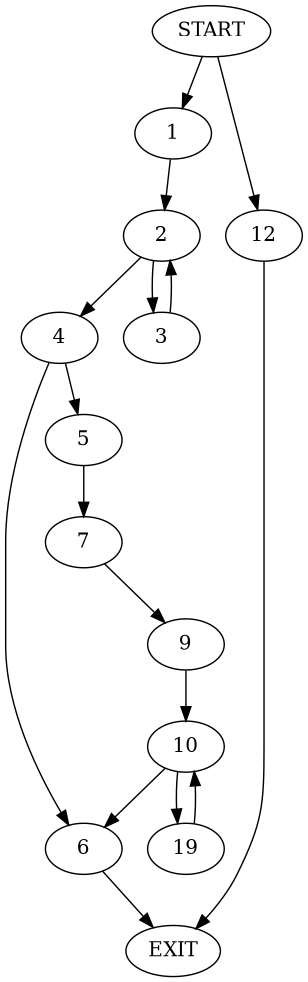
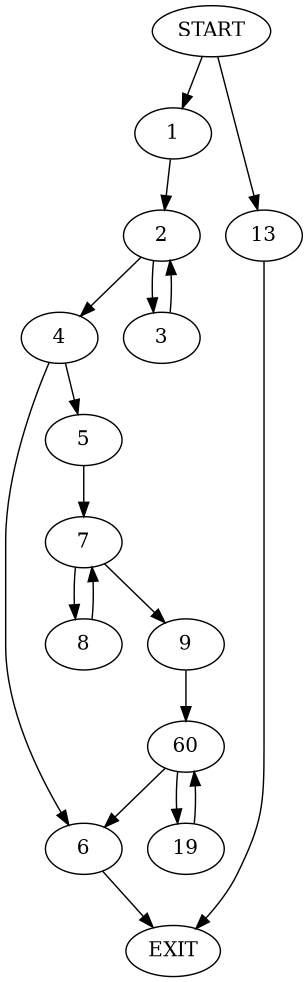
node "12": label "12" -> "13"
node "8": added
node "10": label "10" -> "60"
